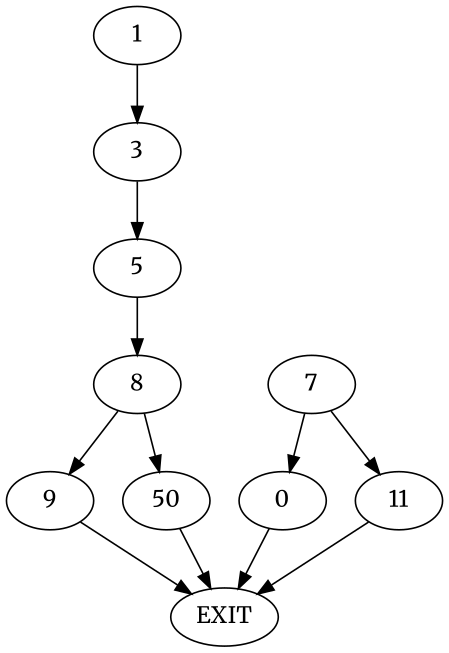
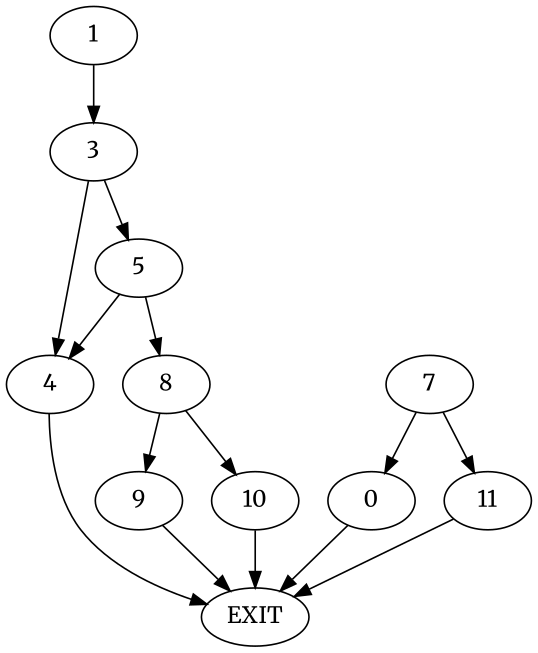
node "4": added
node "50": label "50" -> "10"
